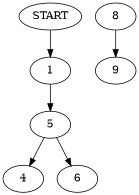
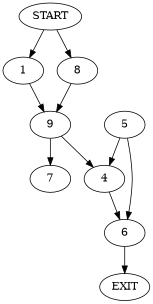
edge "START" -> "8": added
edge "1" -> "5": now "1" -> "9"
edge "9" -> "4": added
node "7": added
edge "4" -> "6": added
node "EXIT": added
